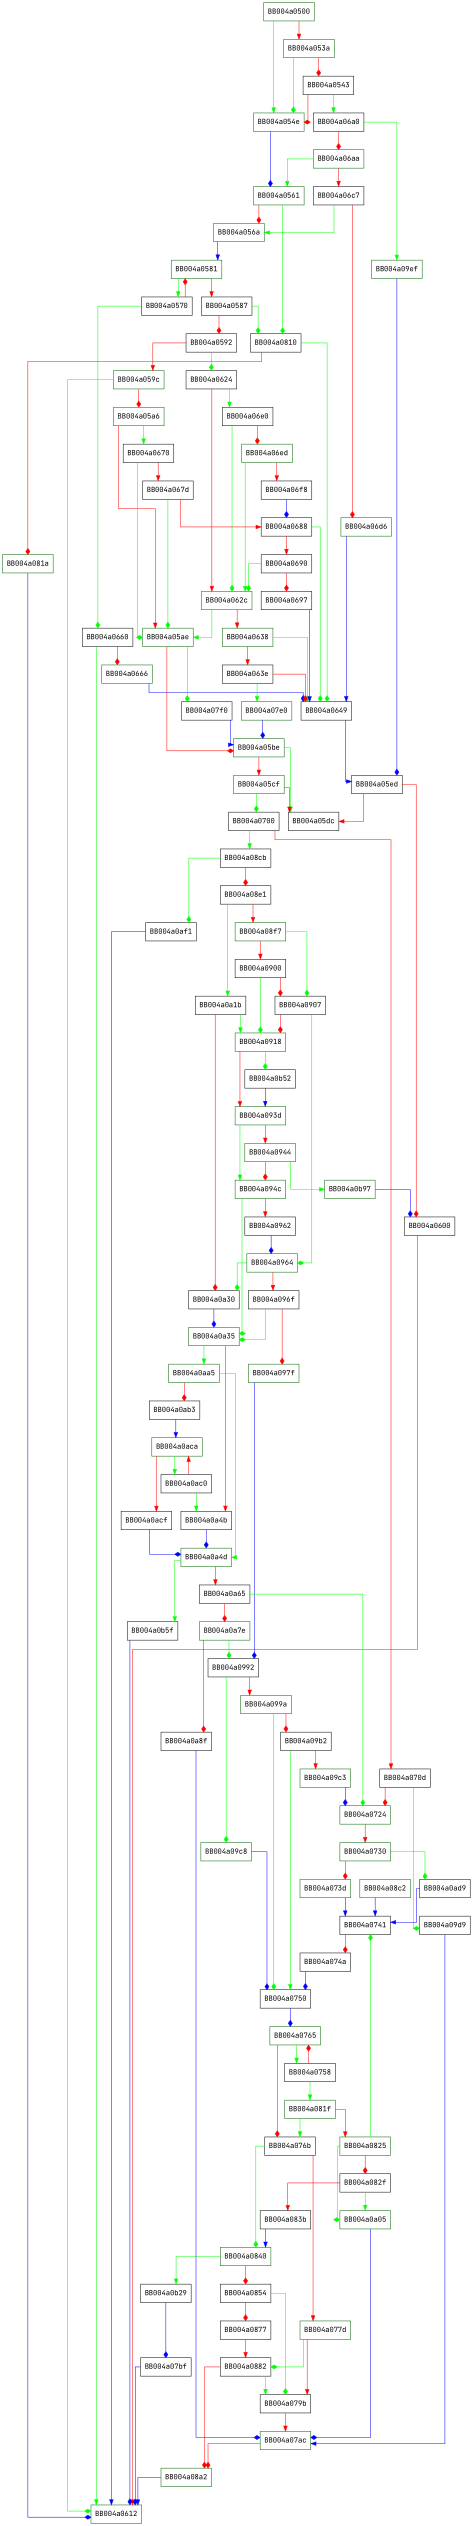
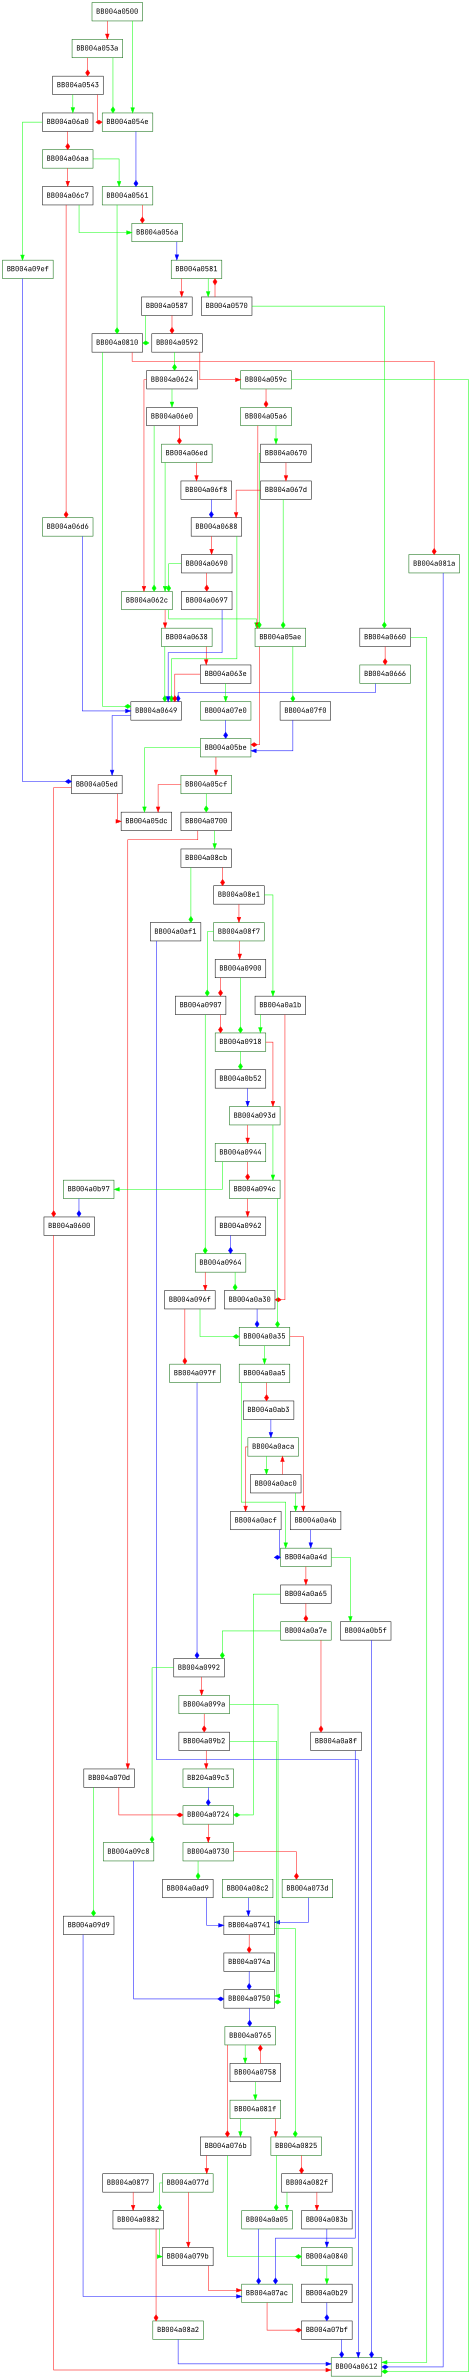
edge "BB004a0a4b" -> "BB004a0a4d": arrowhead diamond -> normal
node "BB004a09c3": label "BB004a09c3" -> "BB204a09c3"
edge "BB004a0825" -> "BB004a0741": reversed
node "BB004a0854": removed
edge "BB004a07ac" -> "BB004a08a2": now "BB004a07ac" -> "BB004a07bf"
